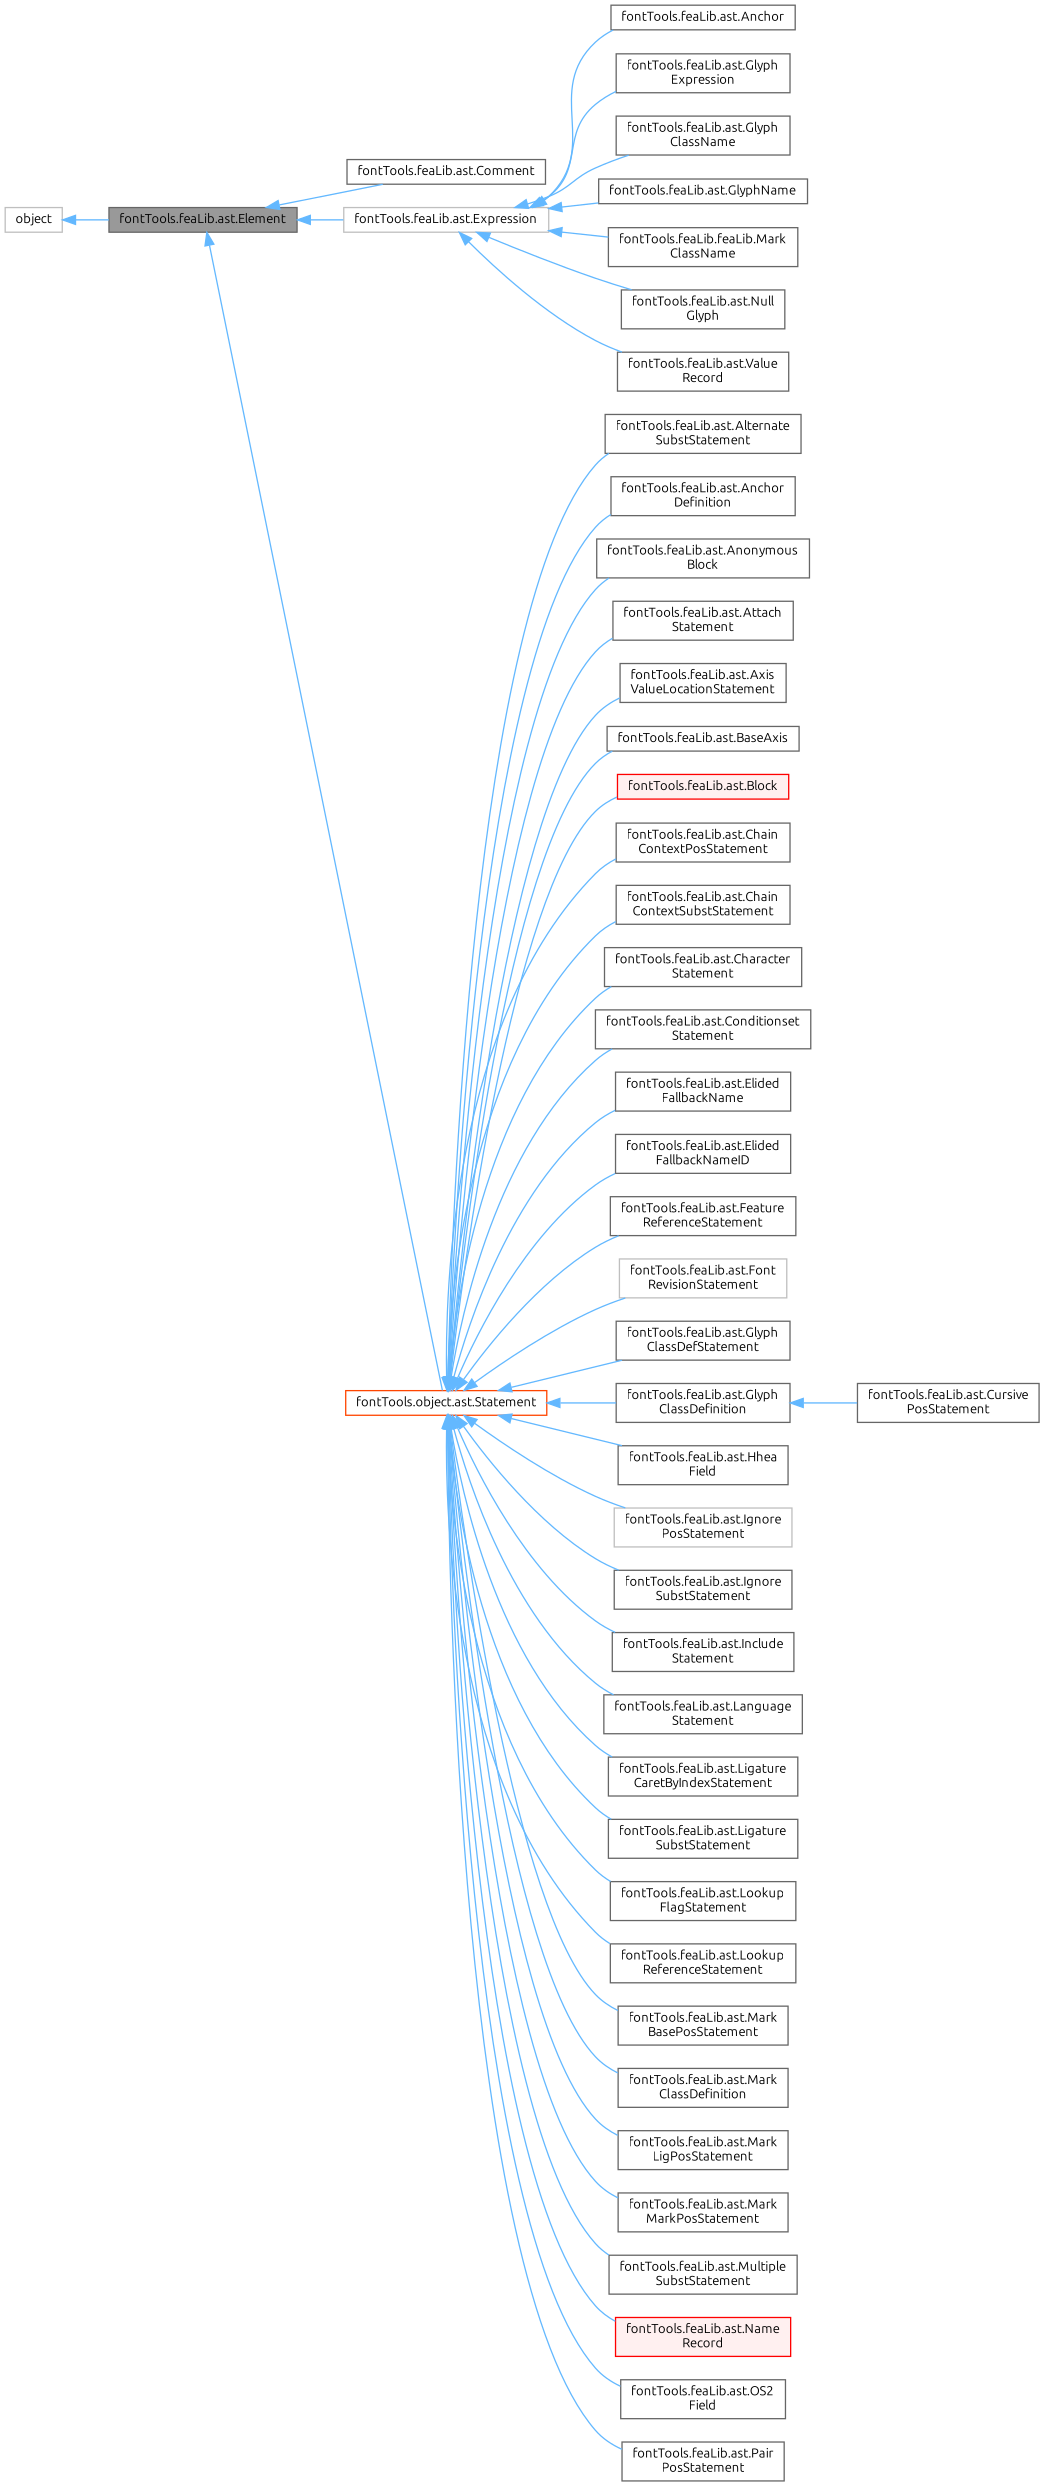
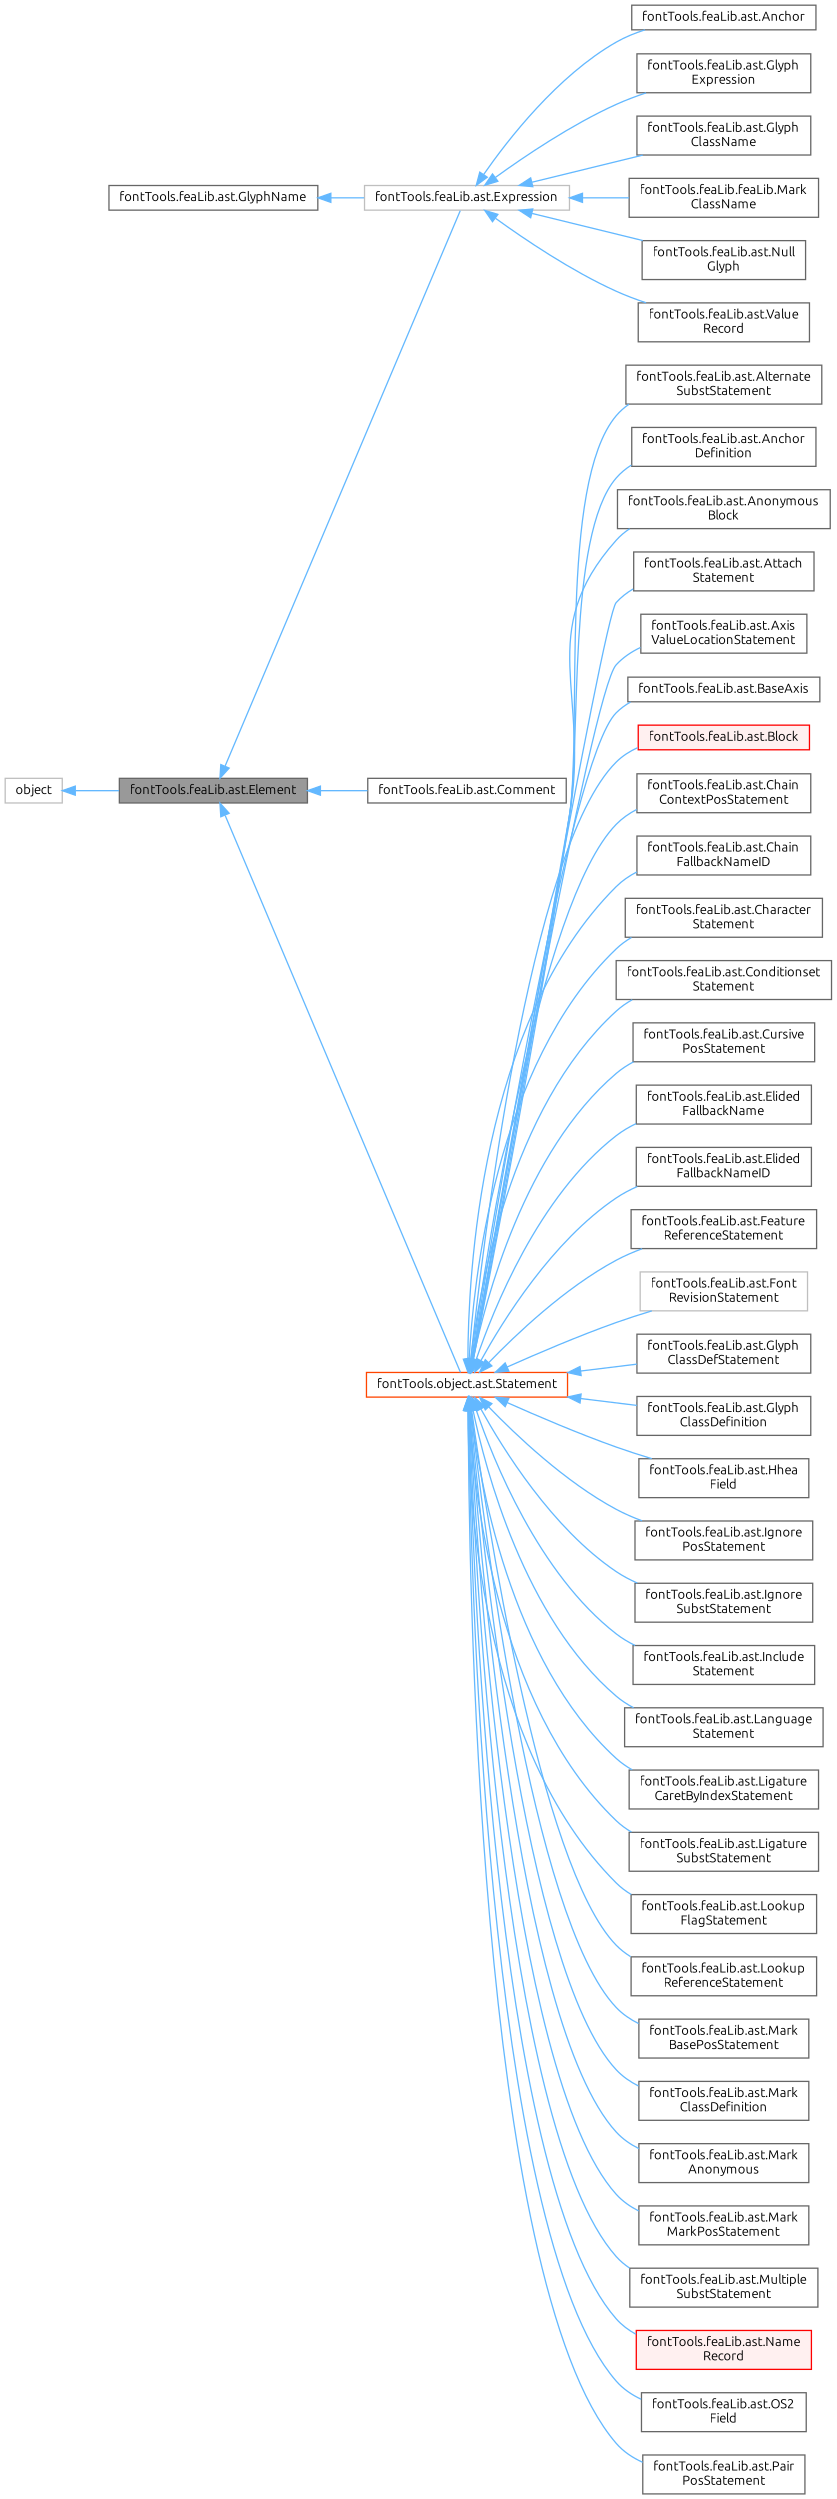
edge "fontTools.feaLib.ast.GlyphName" -> "fontTools.feaLib.ast.Expression": reversed
node "fontTools.feaLib.ast.Chain ContextSubstStatement": label "fontTools.feaLib.ast.Chain ContextSubstStatement" -> "fontTools.feaLib.ast.Chain FallbackNameID"
edge "fontTools.feaLib.ast.Cursive PosStatement" -> "fontTools.feaLib.ast.Glyph ClassDefinition": now "fontTools.feaLib.ast.Cursive PosStatement" -> "fontTools.object.ast.Statement"
node "fontTools.feaLib.ast.Ignore PosStatement": color grey75 -> gray40
node "fontTools.feaLib.ast.Mark LigPosStatement": label "fontTools.feaLib.ast.Mark LigPosStatement" -> "fontTools.feaLib.ast.Mark Anonymous"
